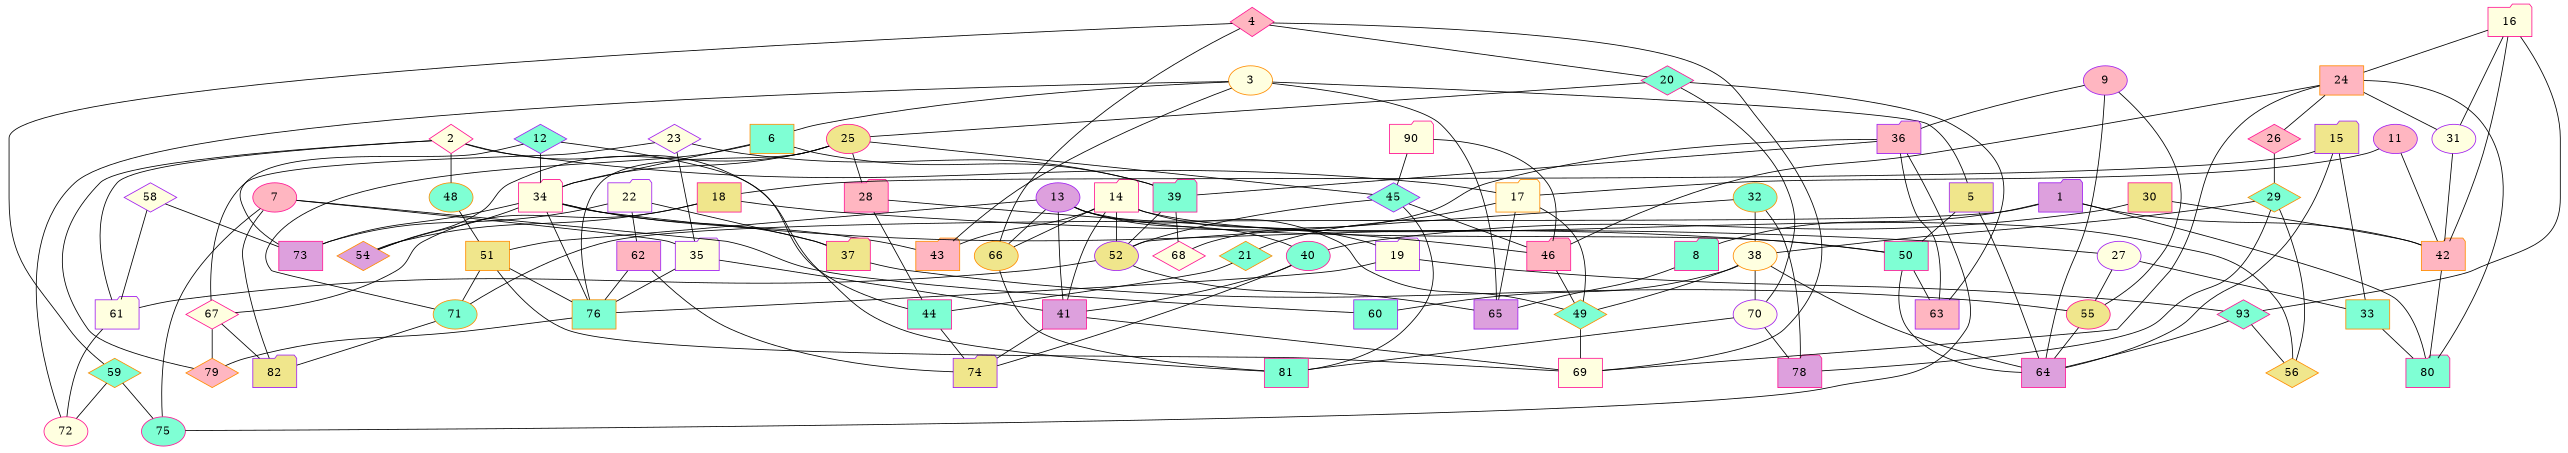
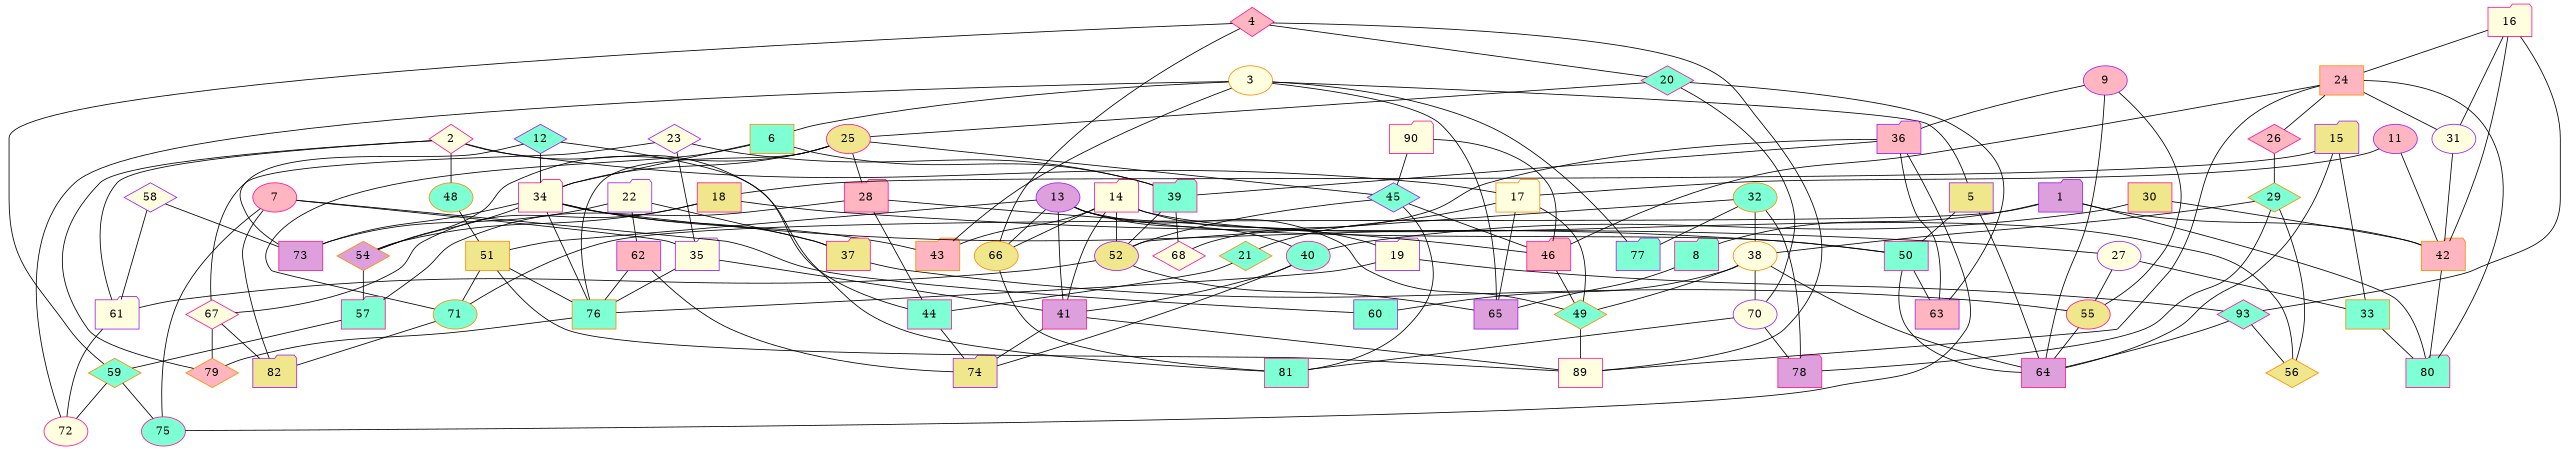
node "77": added
node "57": added
node "69": label "69" -> "89"
